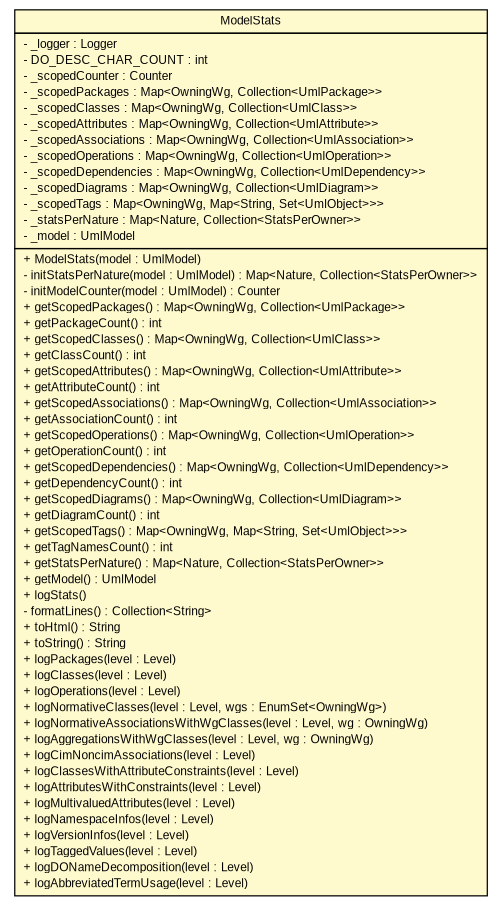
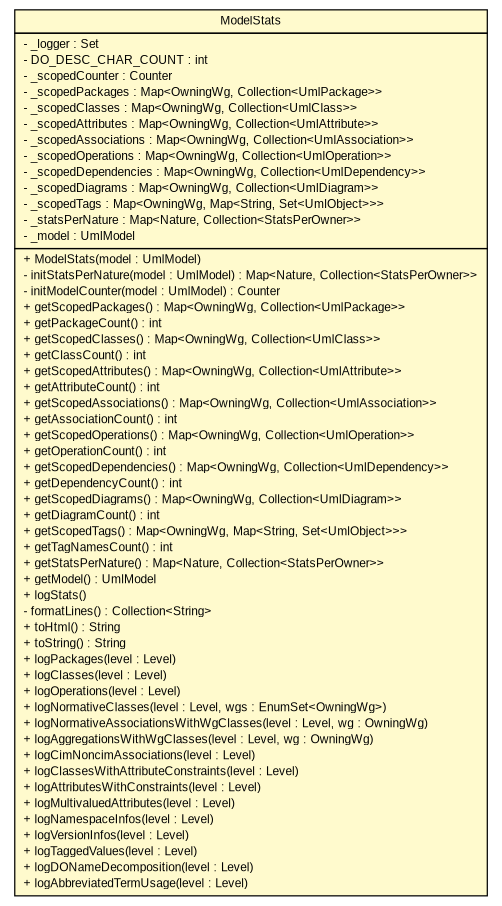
node "ModelStats": text "- _logger : Logger" -> "- _logger : Set"
